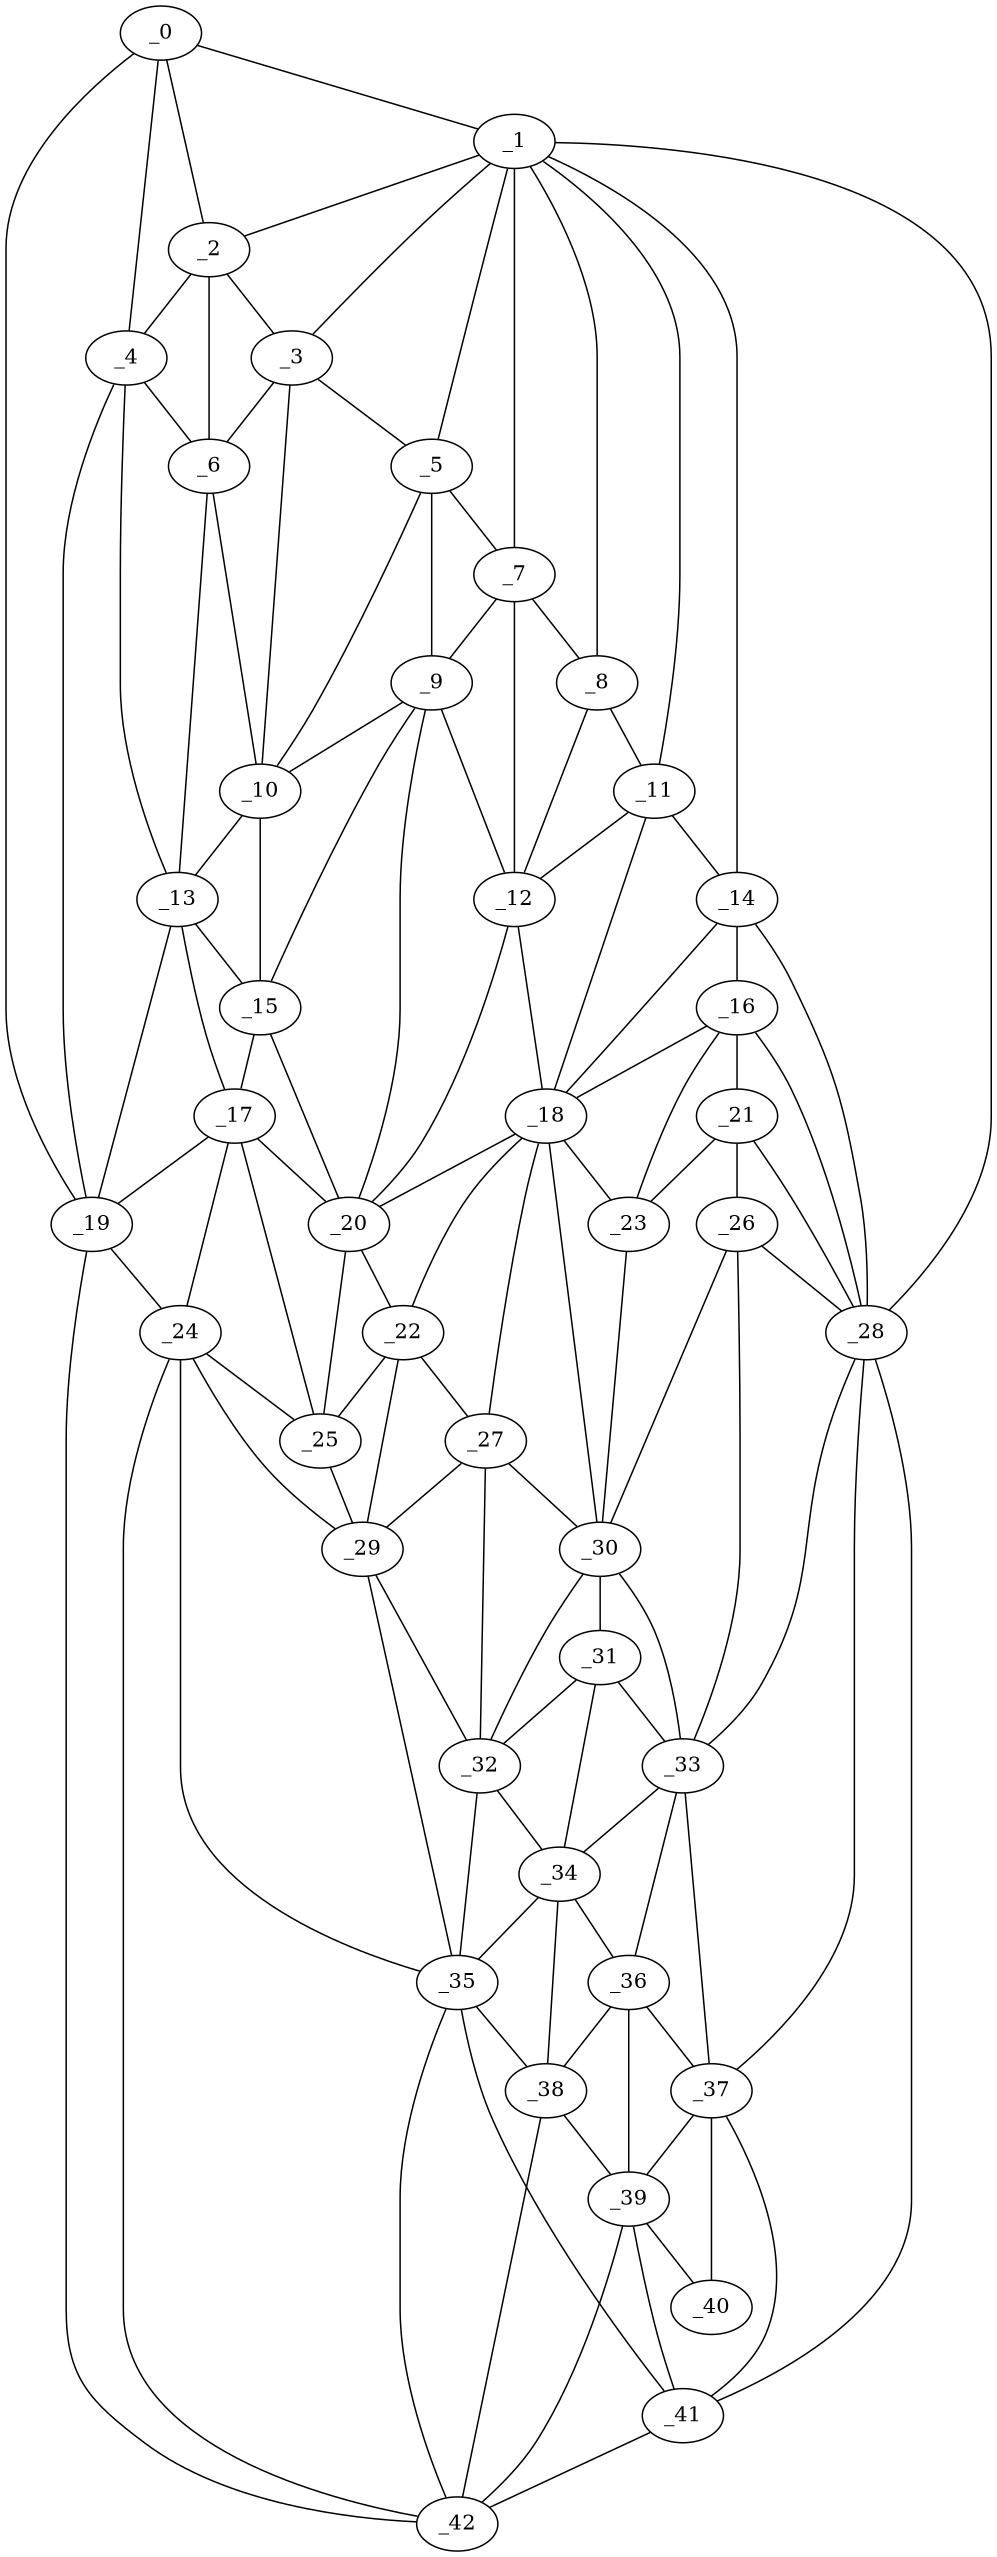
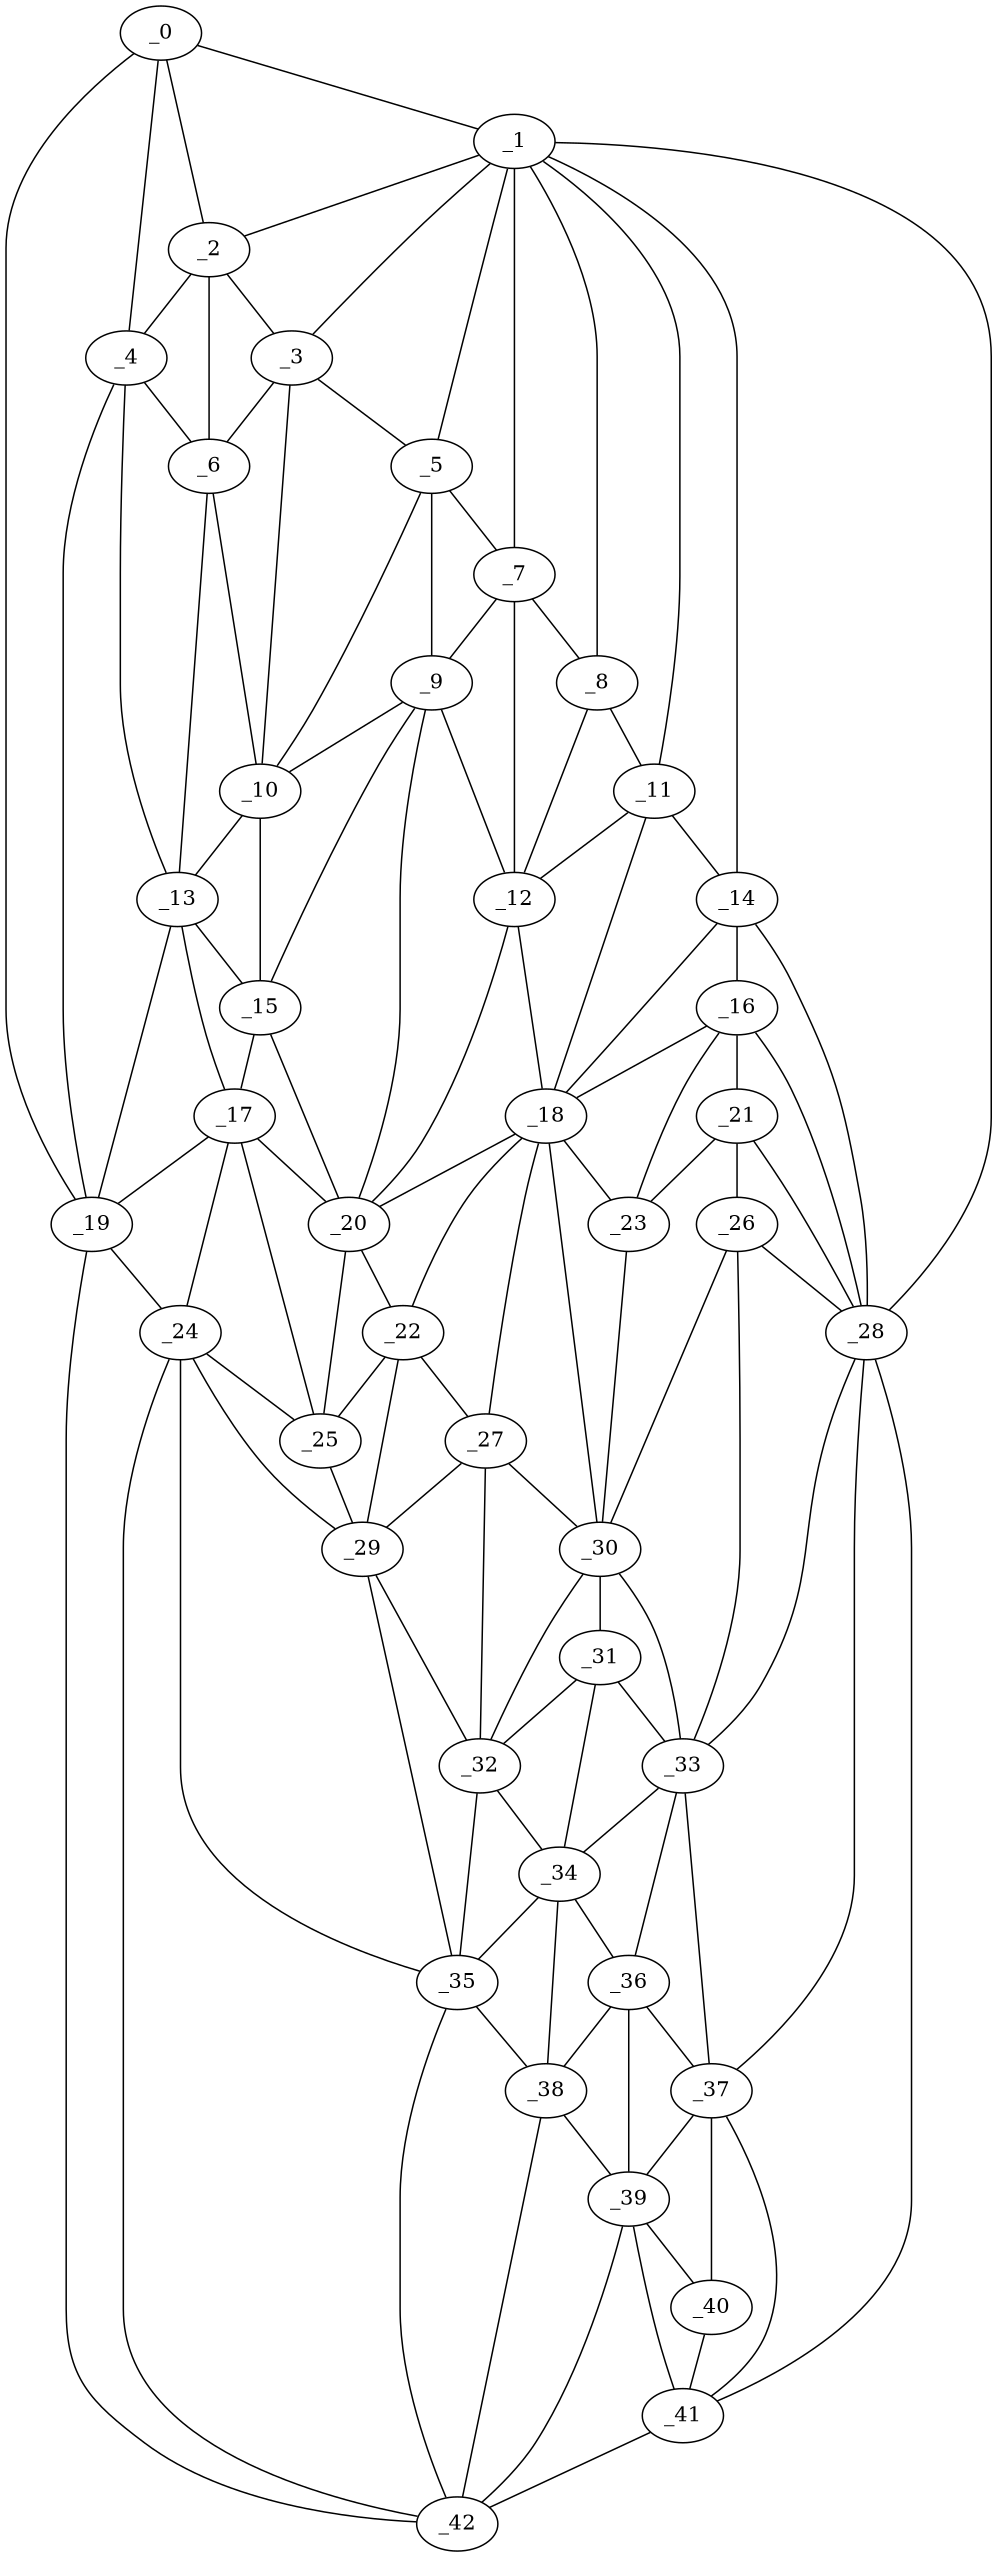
edge "_35" -- "_41": now "_40" -- "_41"
